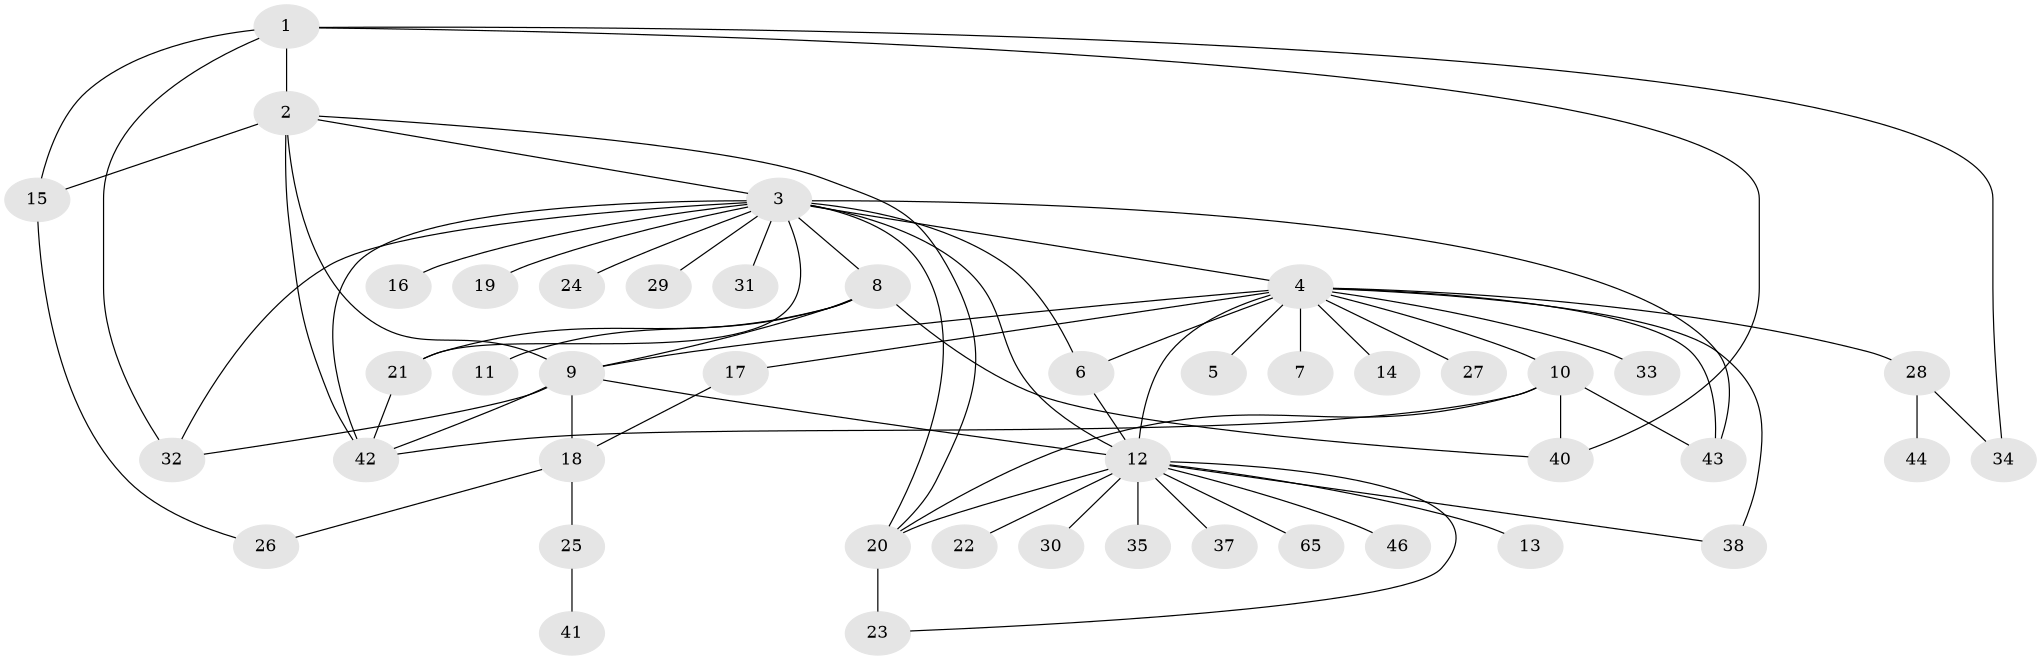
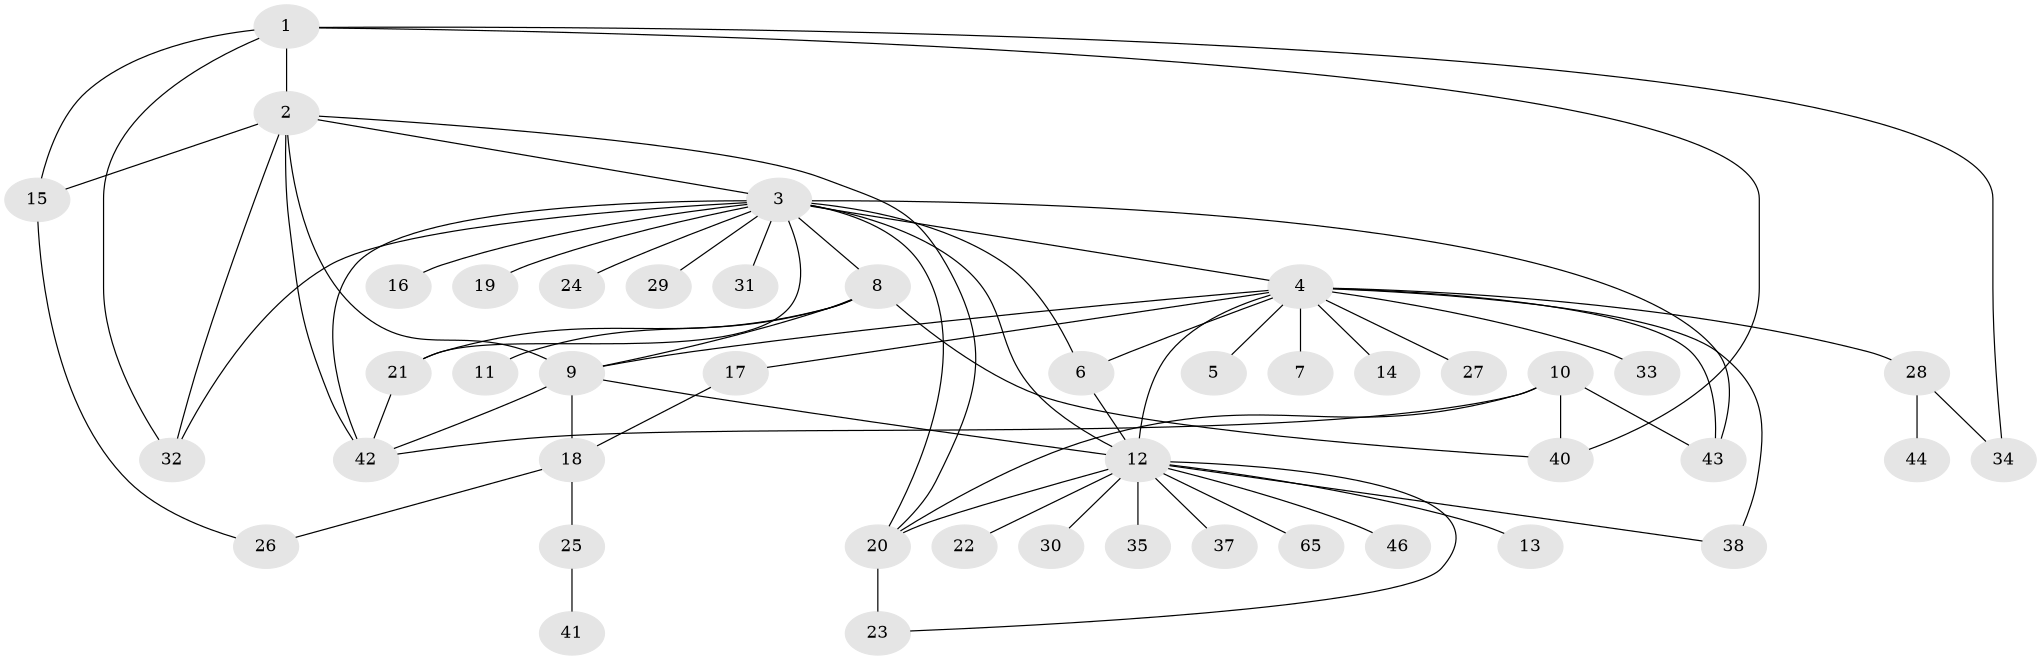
edge "4" -- "10": removed
edge "9" -- "32": now "2" -- "32"
